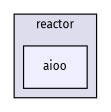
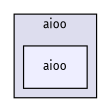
cluster "reactor": label "reactor" -> "aioo"
